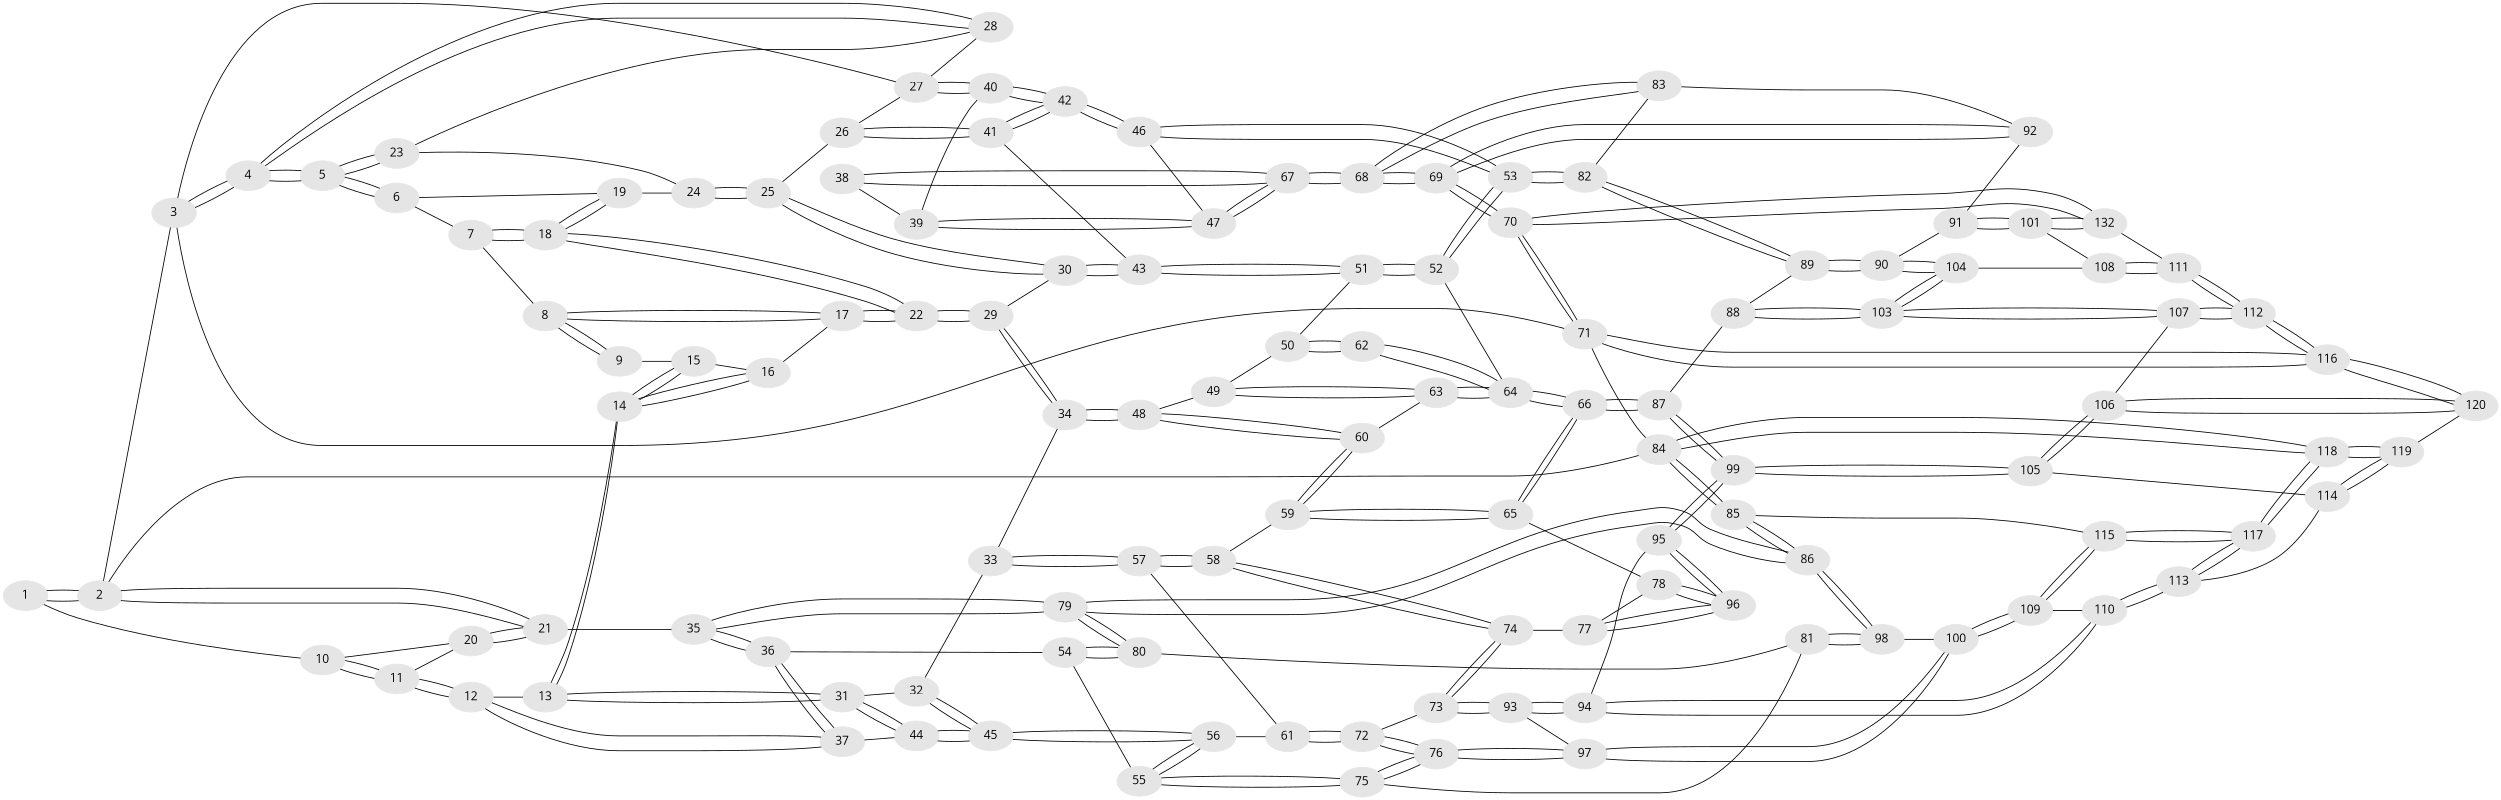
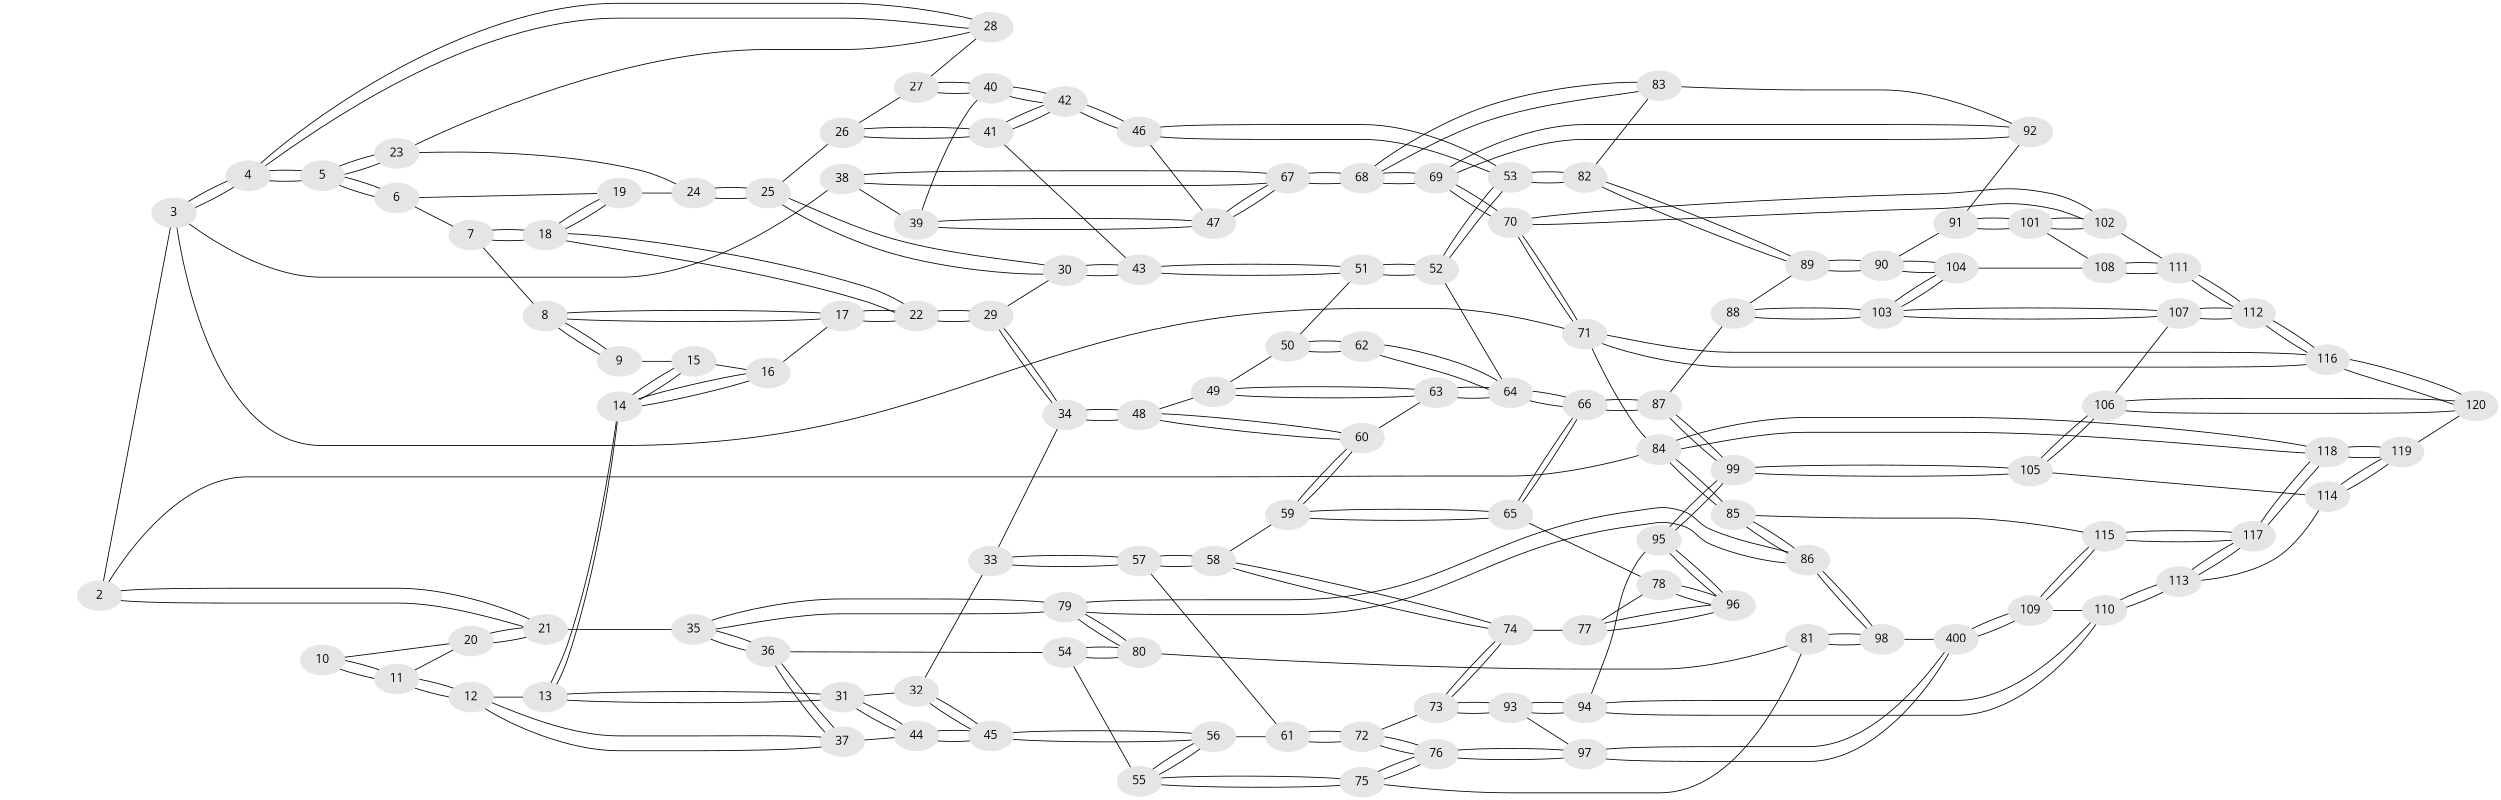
edge "27" -- "3": now "38" -- "3"
node "132": label "132" -> "102"
node "1": removed
node "100": label "100" -> "400"
